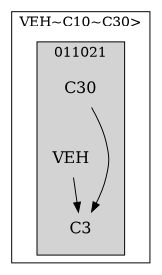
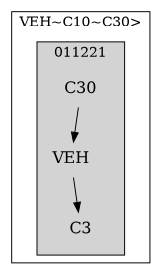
cluster "011021": label "011021" -> "011221"
edge "C30" -> "C3": now "C30" -> "VEH"
